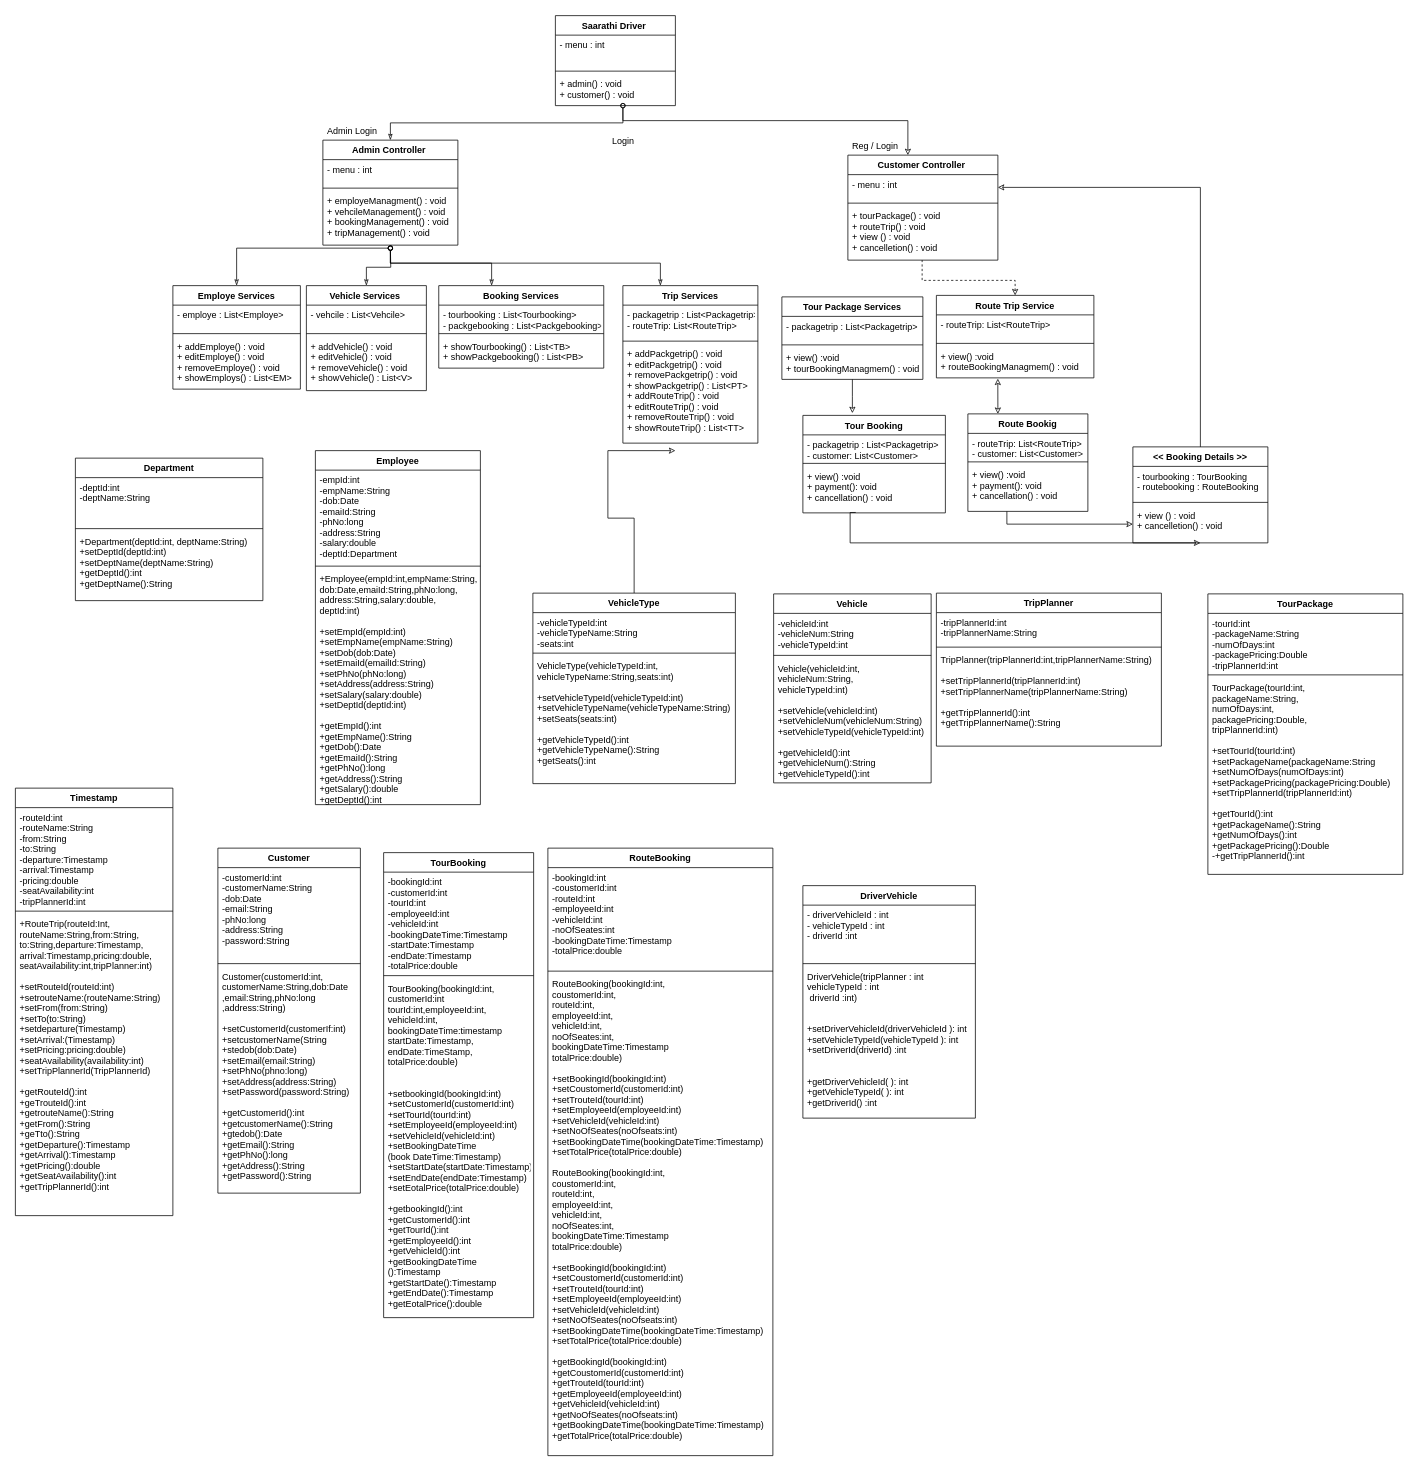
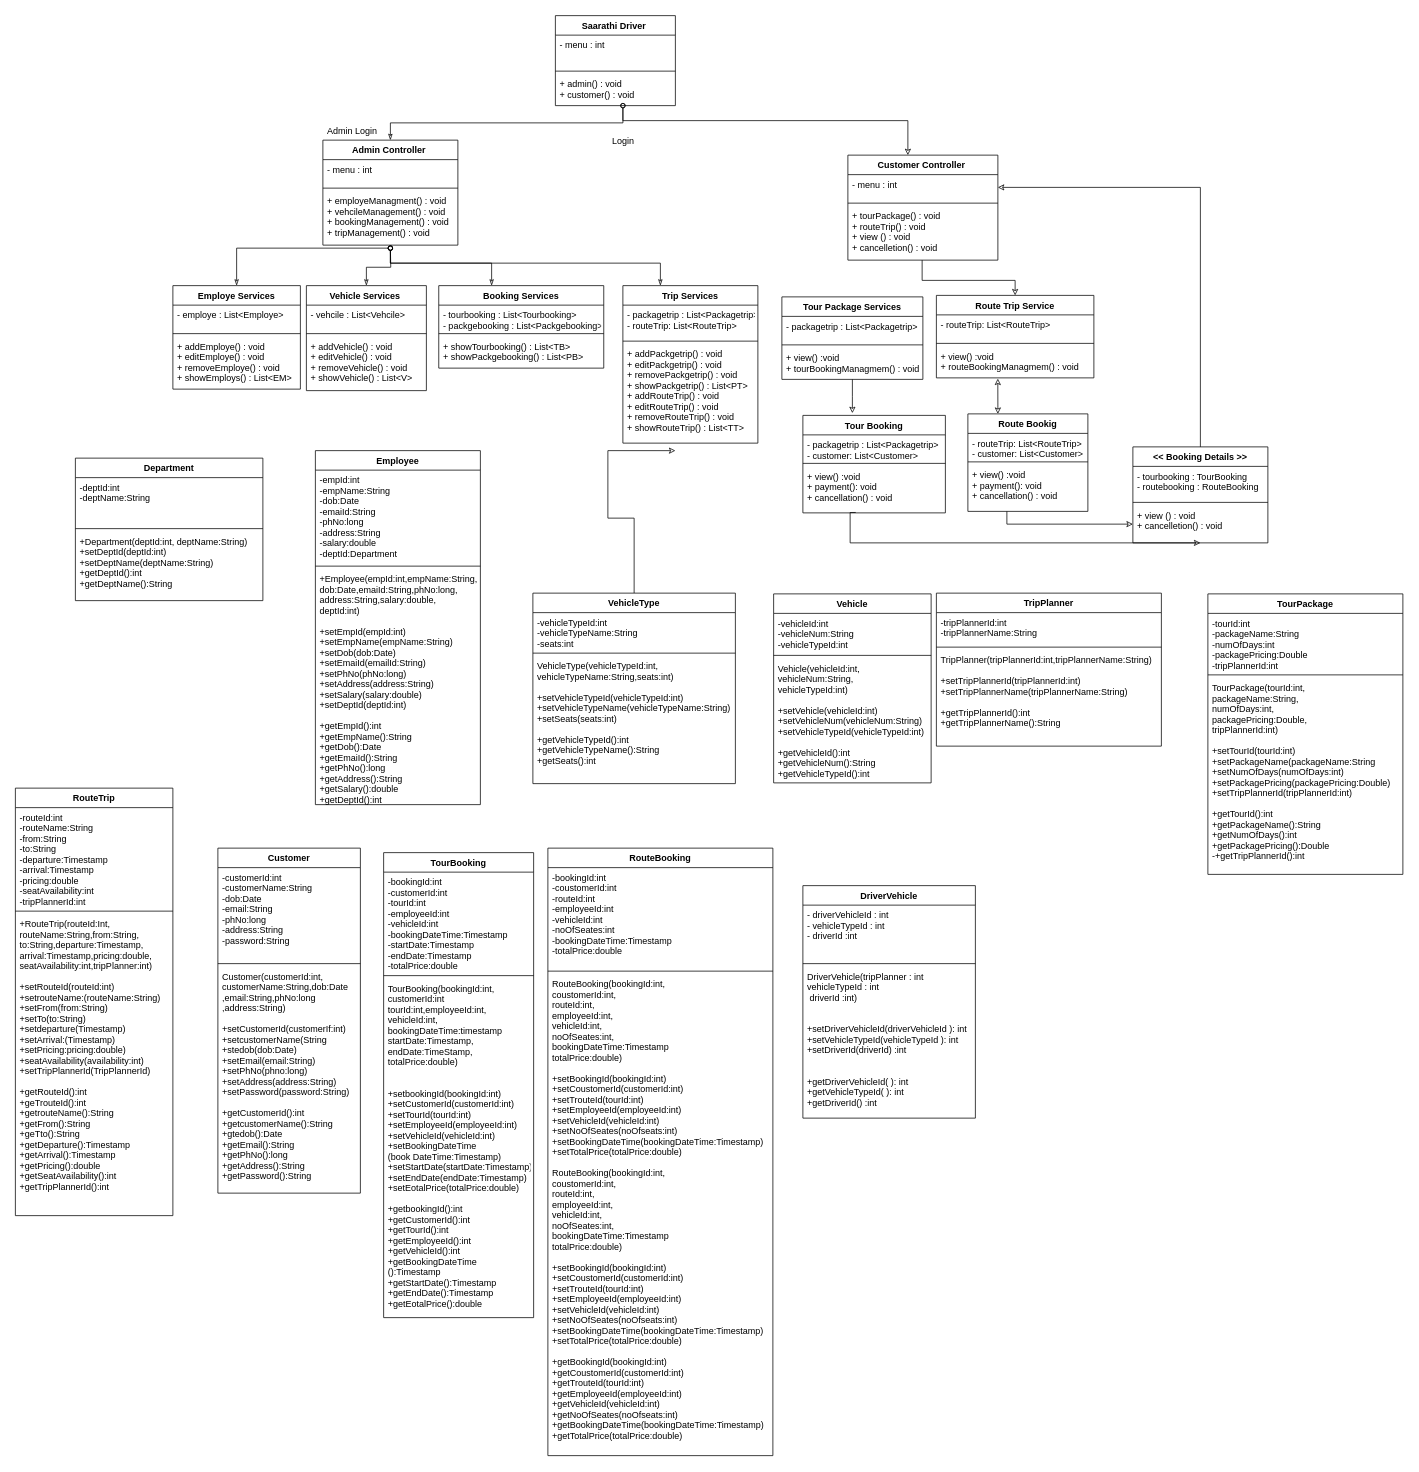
node "Reg / Login": removed
edge "+ tourPackage() : void + routeTrip() : void + view () : void + cancelletion() : void" -> "Route Trip Service": style dashed -> solid
node "Timestamp": label "Timestamp" -> "RouteTrip"
